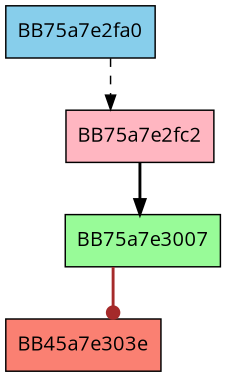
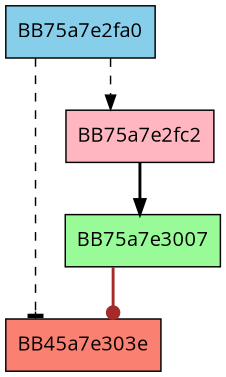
edge "BB75a7e2fa0" -> "BB45a7e303e": added
